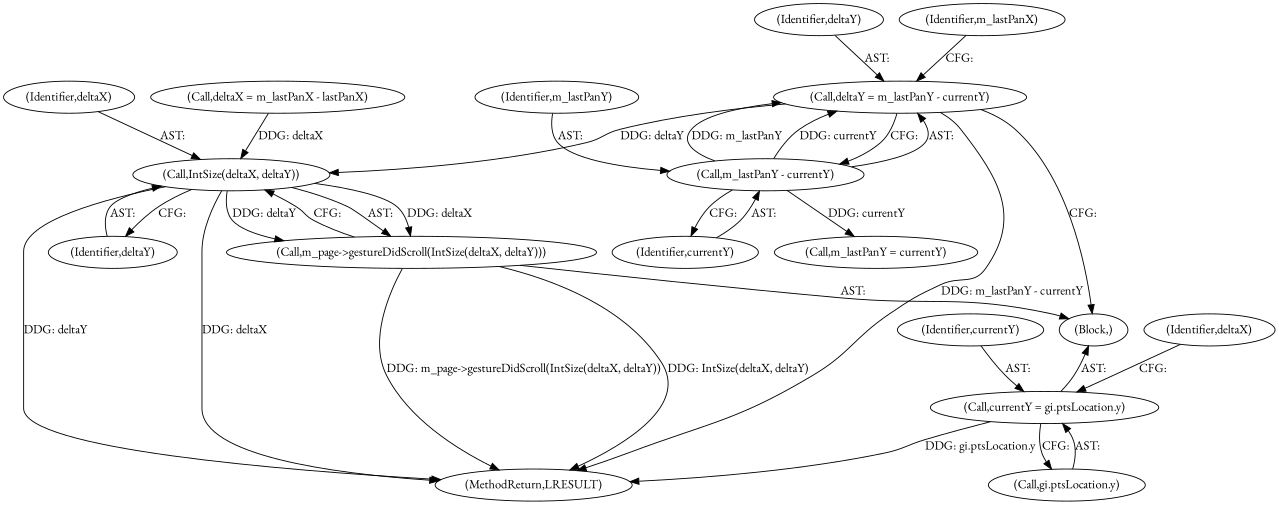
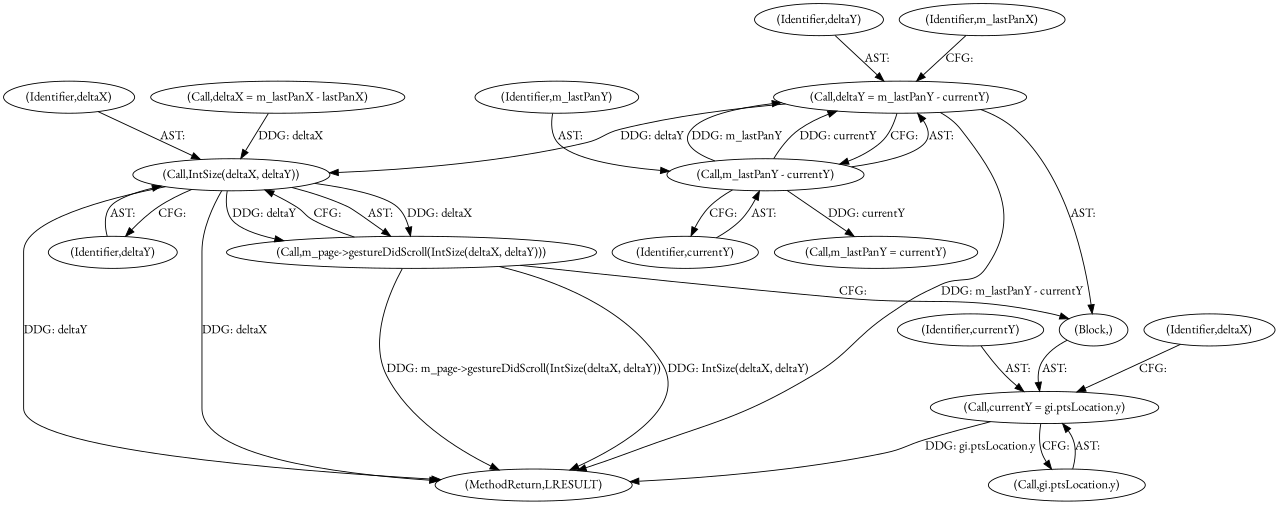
edge "(Call,deltaY = m_lastPanY - currentY)" -> "(Block,)": label "CFG: " -> "AST: "
edge "(Call,m_page->gestureDidScroll(IntSize(deltaX, deltaY)))" -> "(Block,)": label "AST: " -> "CFG: "
edge "(Call,currentY = gi.ptsLocation.y)" -> "(Block,)": reversed
